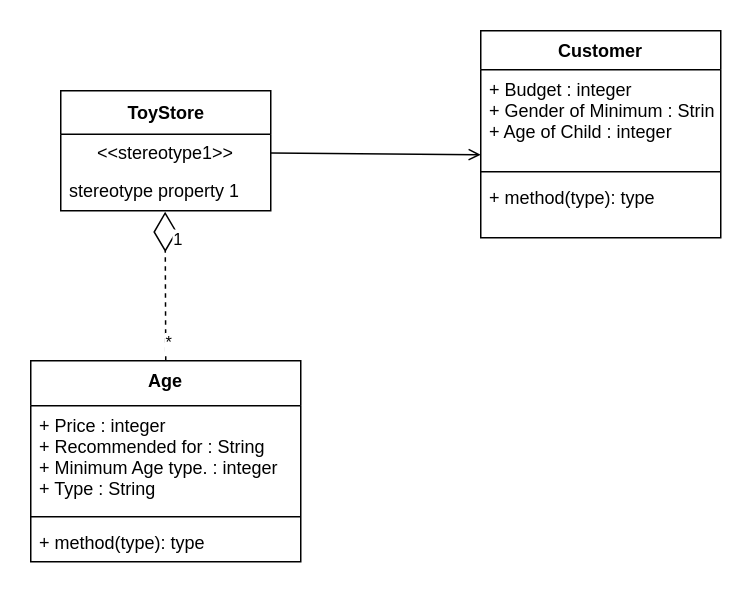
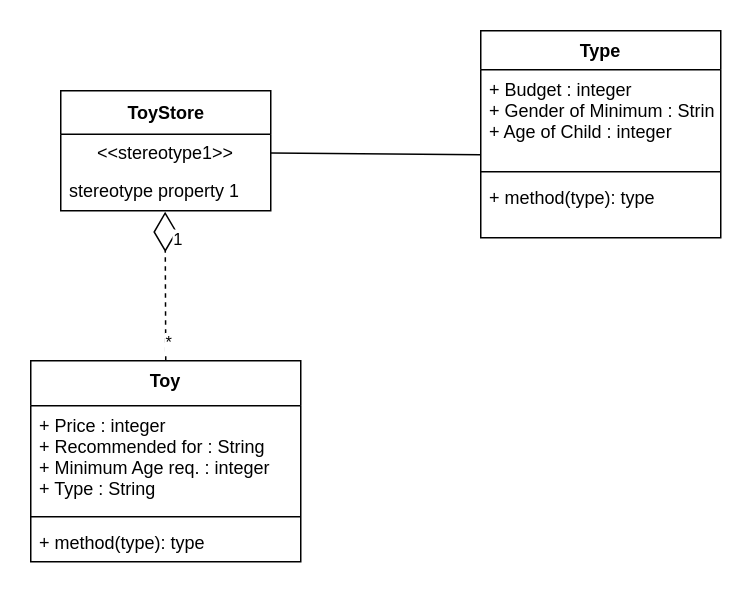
node "Customer": label "Customer" -> "Type"
edge "<<stereotype1>>" -> "+ Budget : integer + Gender of Minimum : String + Age of Child : integer": arrowhead open -> none
node "Age": label "Age" -> "Toy"
node "+ Price : integer + Recommended for : String + Minimum Age type. : integer + Type : String": label "+ Price : integer + Recommended for : String + Minimum Age type. : integer + Type : String" -> "+ Price : integer + Recommended for : String + Minimum Age req. : integer + Type : String"
